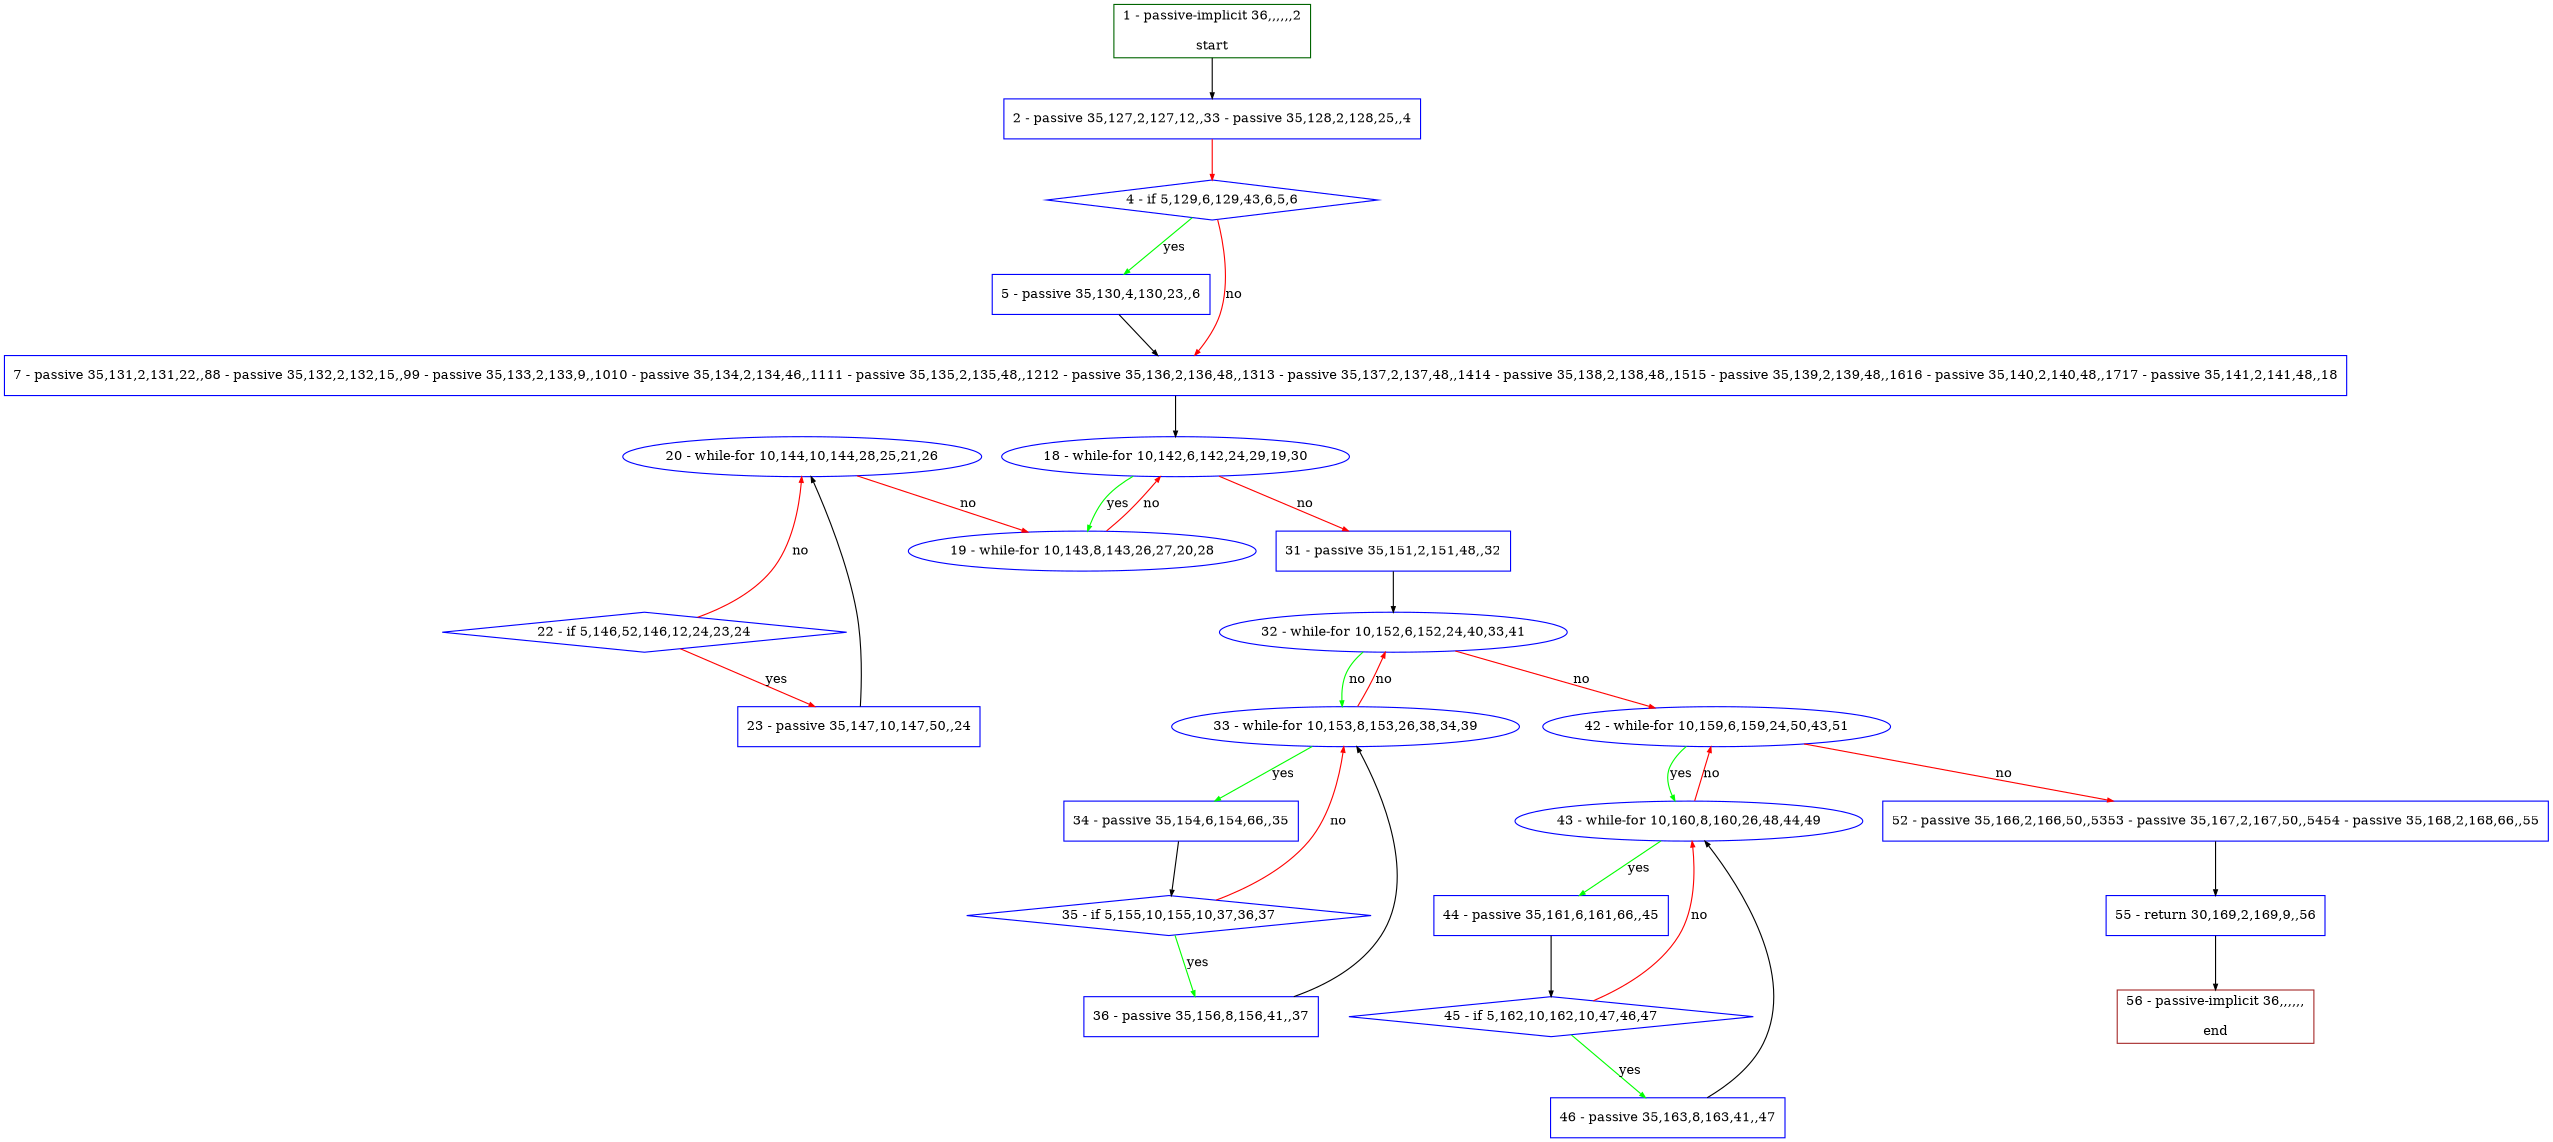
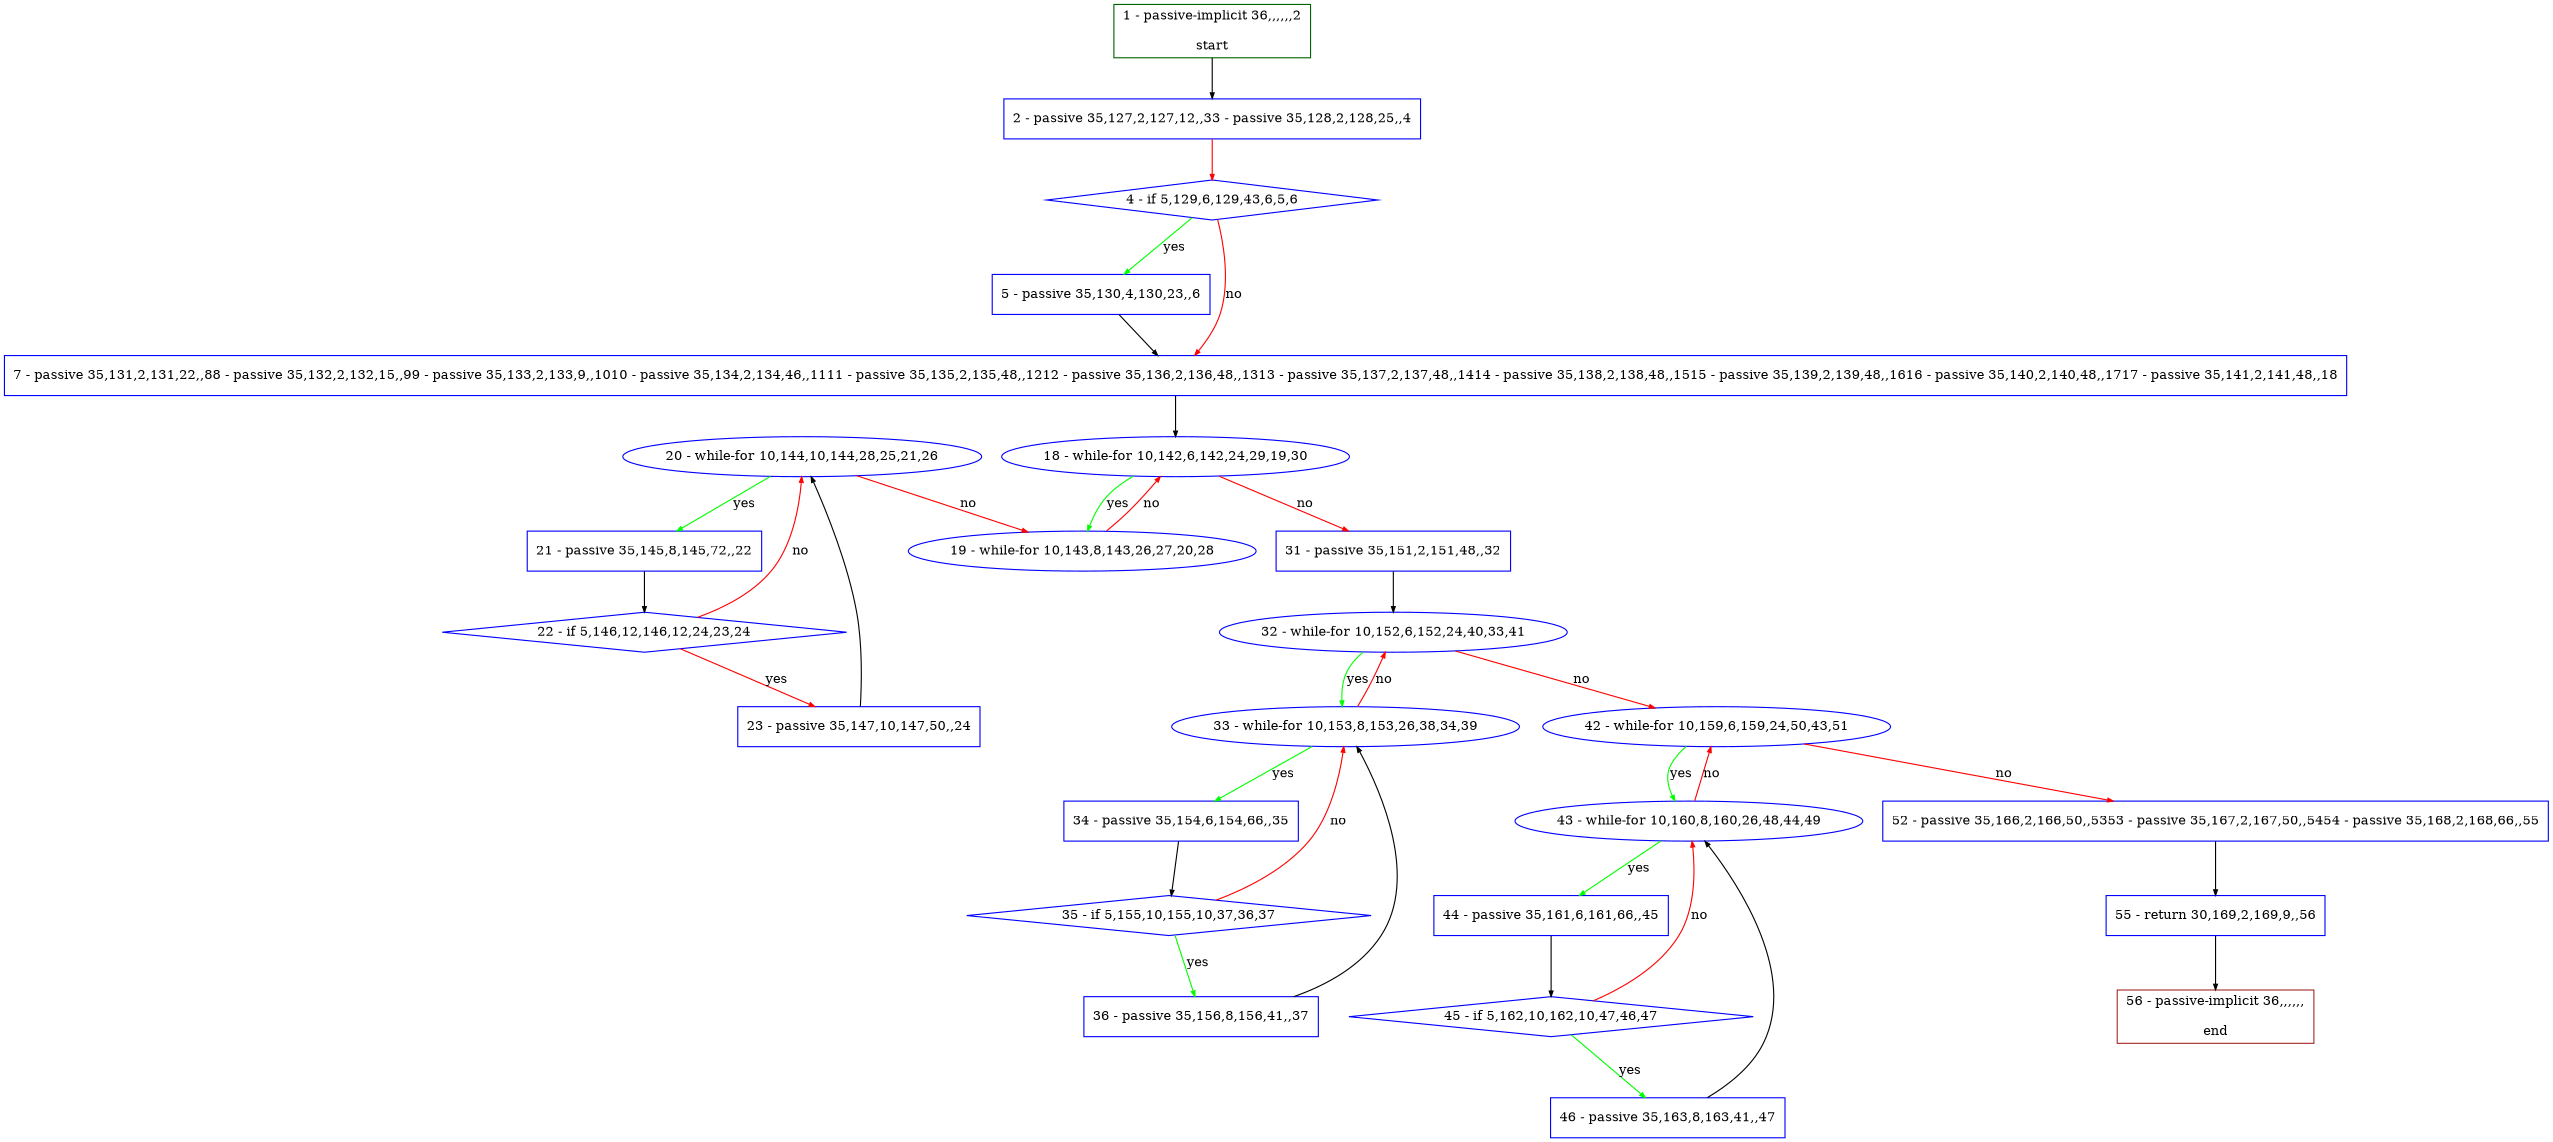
node "21 - passive 35,145,8,145,72,,22": added
node "22 - if 5,146,52,146,12,24,23,24": label "22 - if 5,146,52,146,12,24,23,24" -> "22 - if 5,146,12,146,12,24,23,24"
edge "32 - while-for 10,152,6,152,24,40,33,41" -> "33 - while-for 10,153,8,153,26,38,34,39": label "no" -> "yes"
